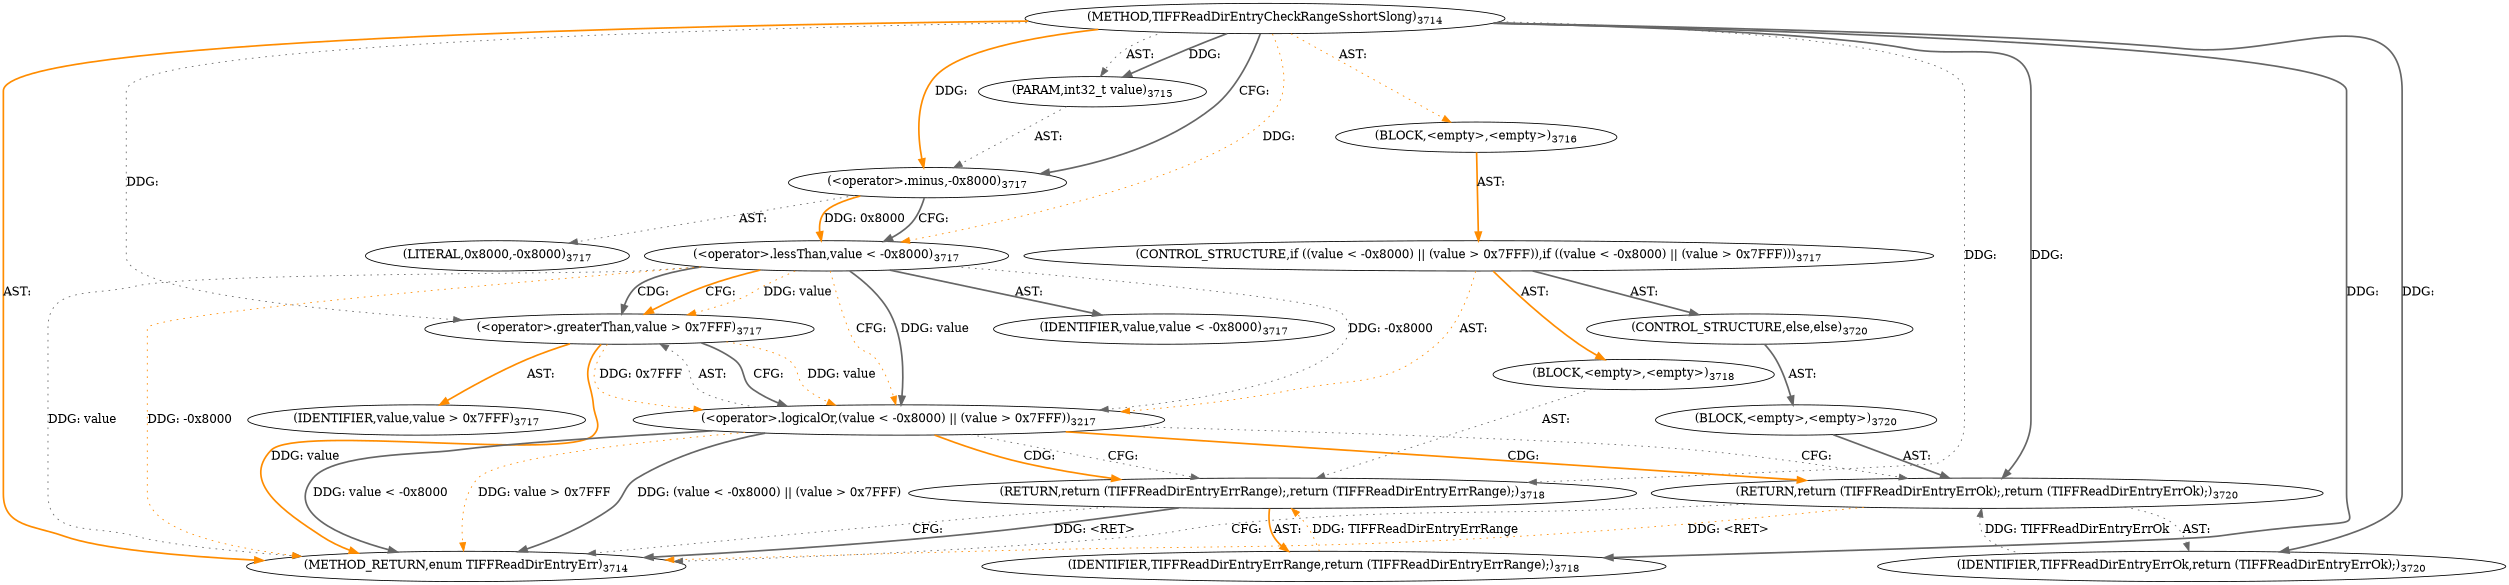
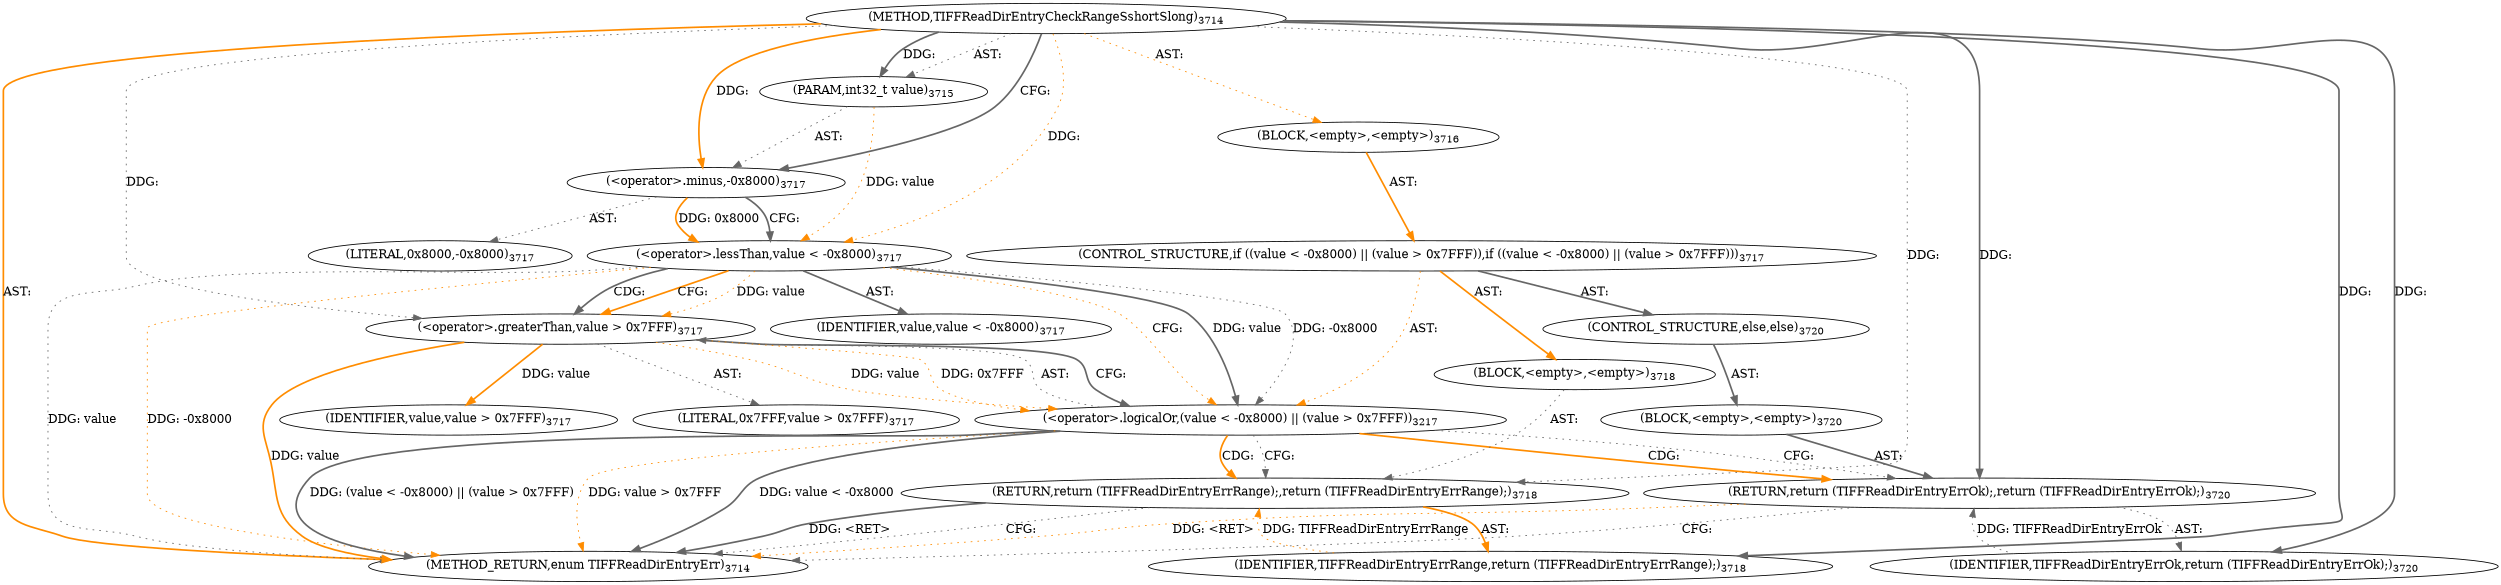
edge "(PARAM,int32_t value)" -> "(<operator>.lessThan,value < -0x8000)": added, label "DDG: value"
edge "(<operator>.greaterThan,value > 0x7FFF)" -> "(IDENTIFIER,value,value > 0x7FFF)": label "AST: " -> "DDG: value"
node "(LITERAL,0x7FFF,value > 0x7FFF)": added
